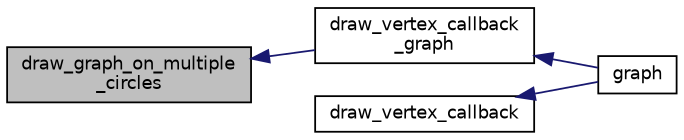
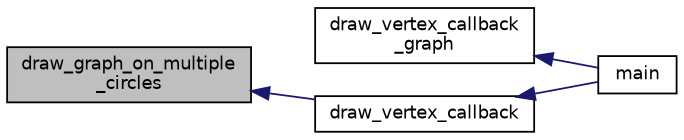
edge "draw_vertex_callback _graph" -> "draw_graph_on_multiple _circles": now "draw_vertex_callback" -> "draw_graph_on_multiple _circles"
node "graph": label "graph" -> "main"
